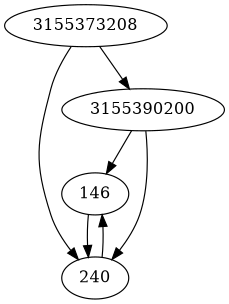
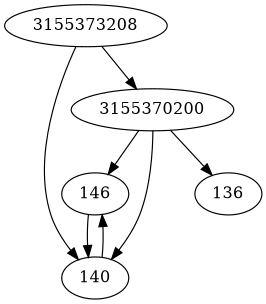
node "3155390200": label "3155390200" -> "3155370200"
node "136": added
node "240": label "240" -> "140"
